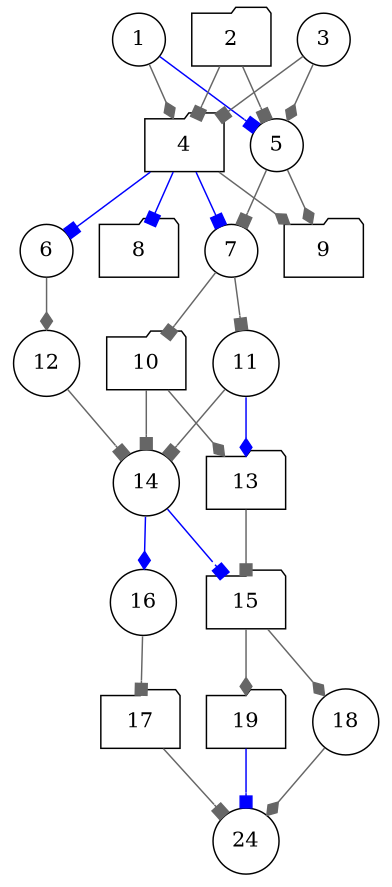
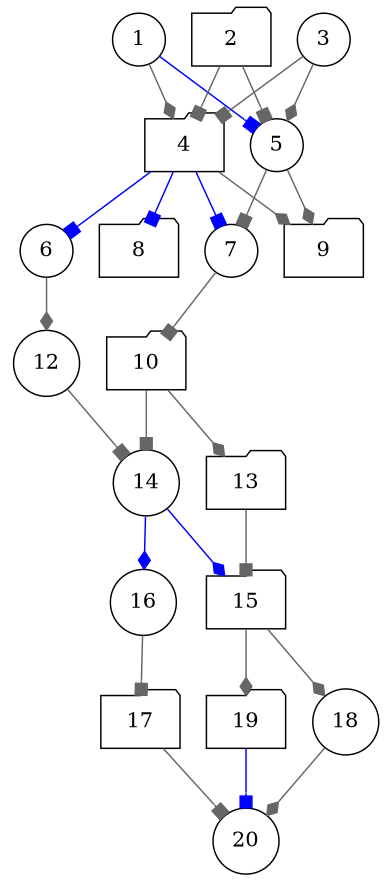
node "11": removed
edge "14" -> "15": arrowhead box -> diamond
node "24": label "24" -> "20"
